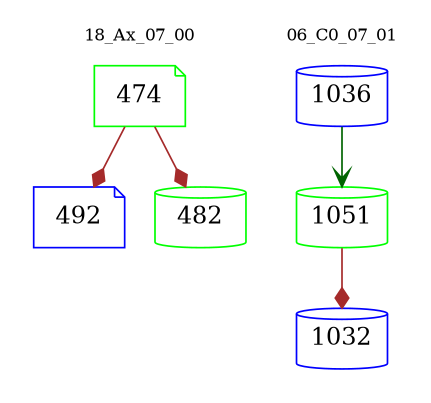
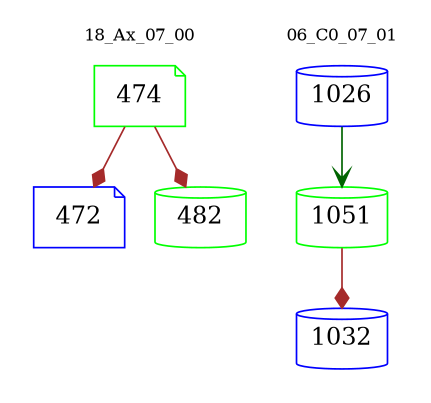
node "1036": label "1036" -> "1026"
node "492": label "492" -> "472"
